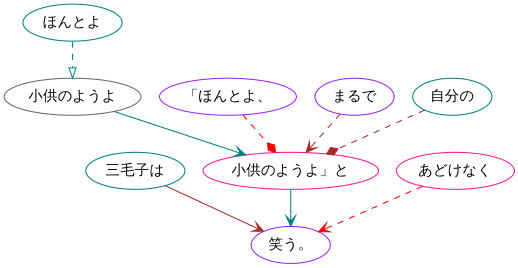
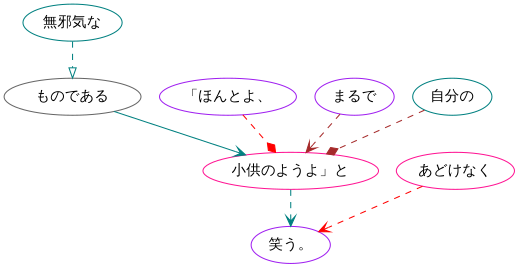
node "ほんとよ": label "ほんとよ" -> "無邪気な"
node "小供のようよ": label "小供のようよ" -> "ものである"
node "三毛子は": removed
edge "小供のようよ」と" -> "笑う。": style solid -> dashed
